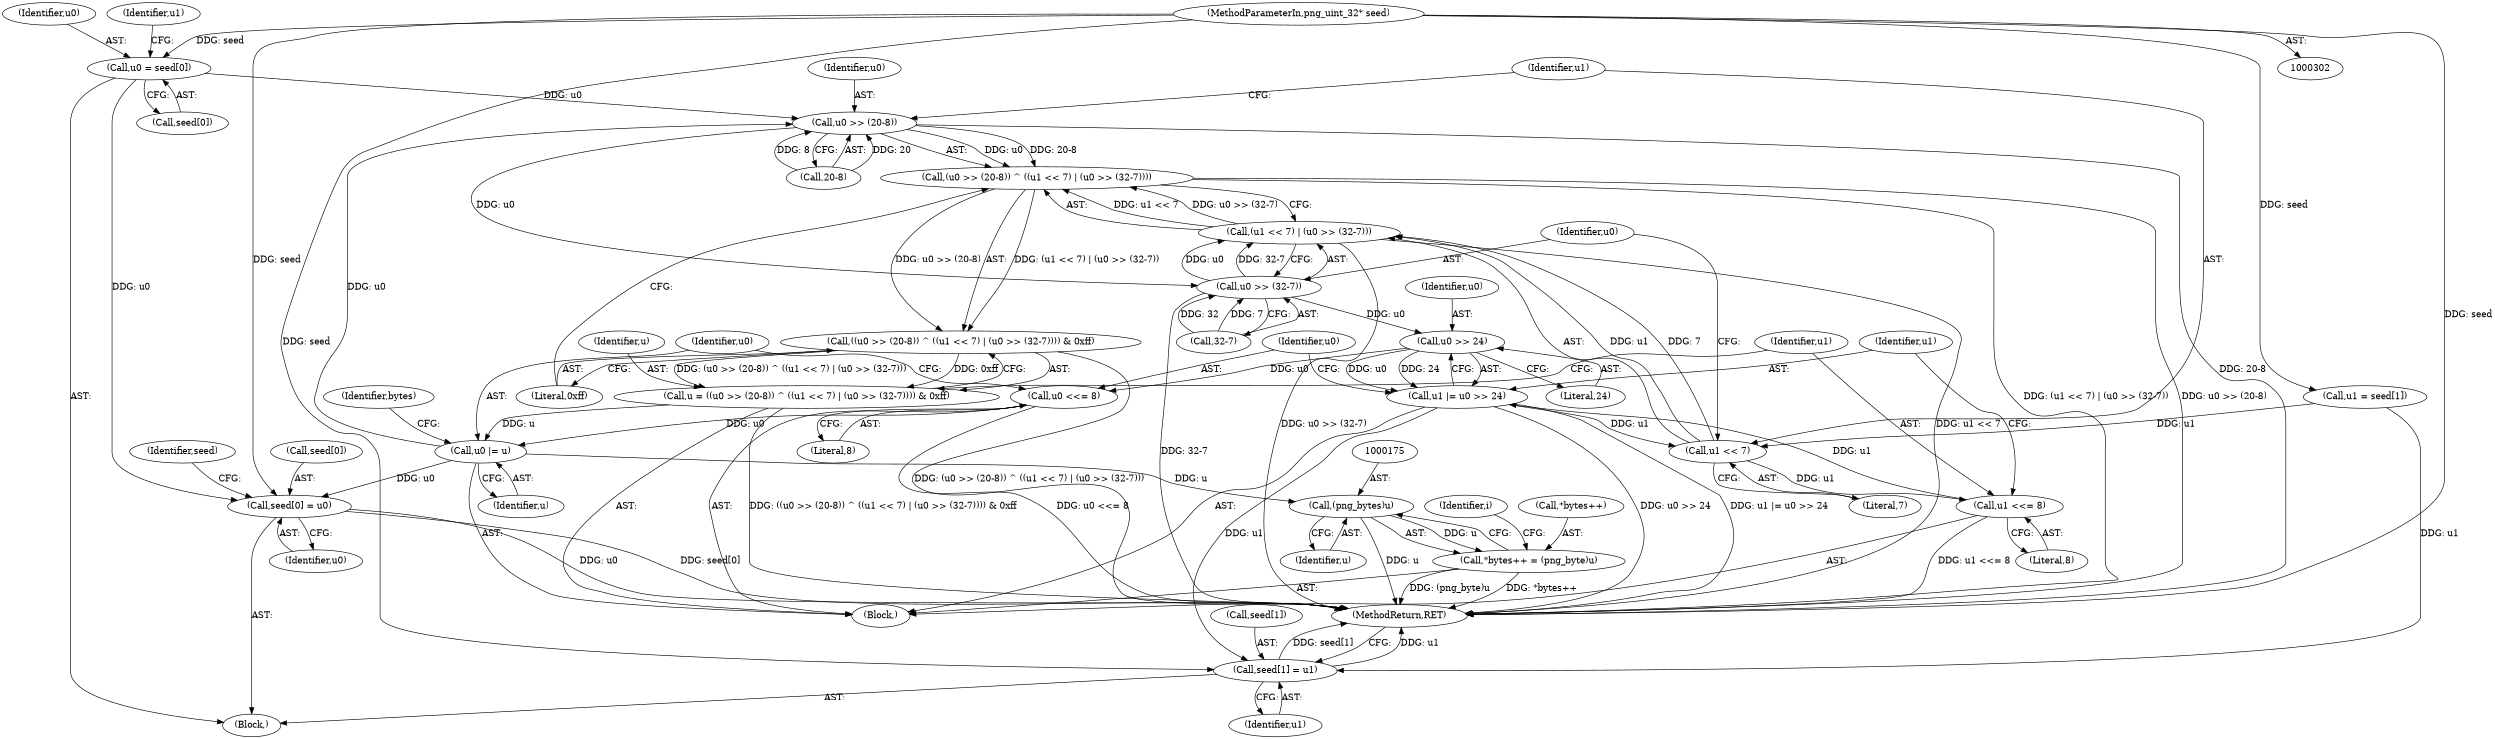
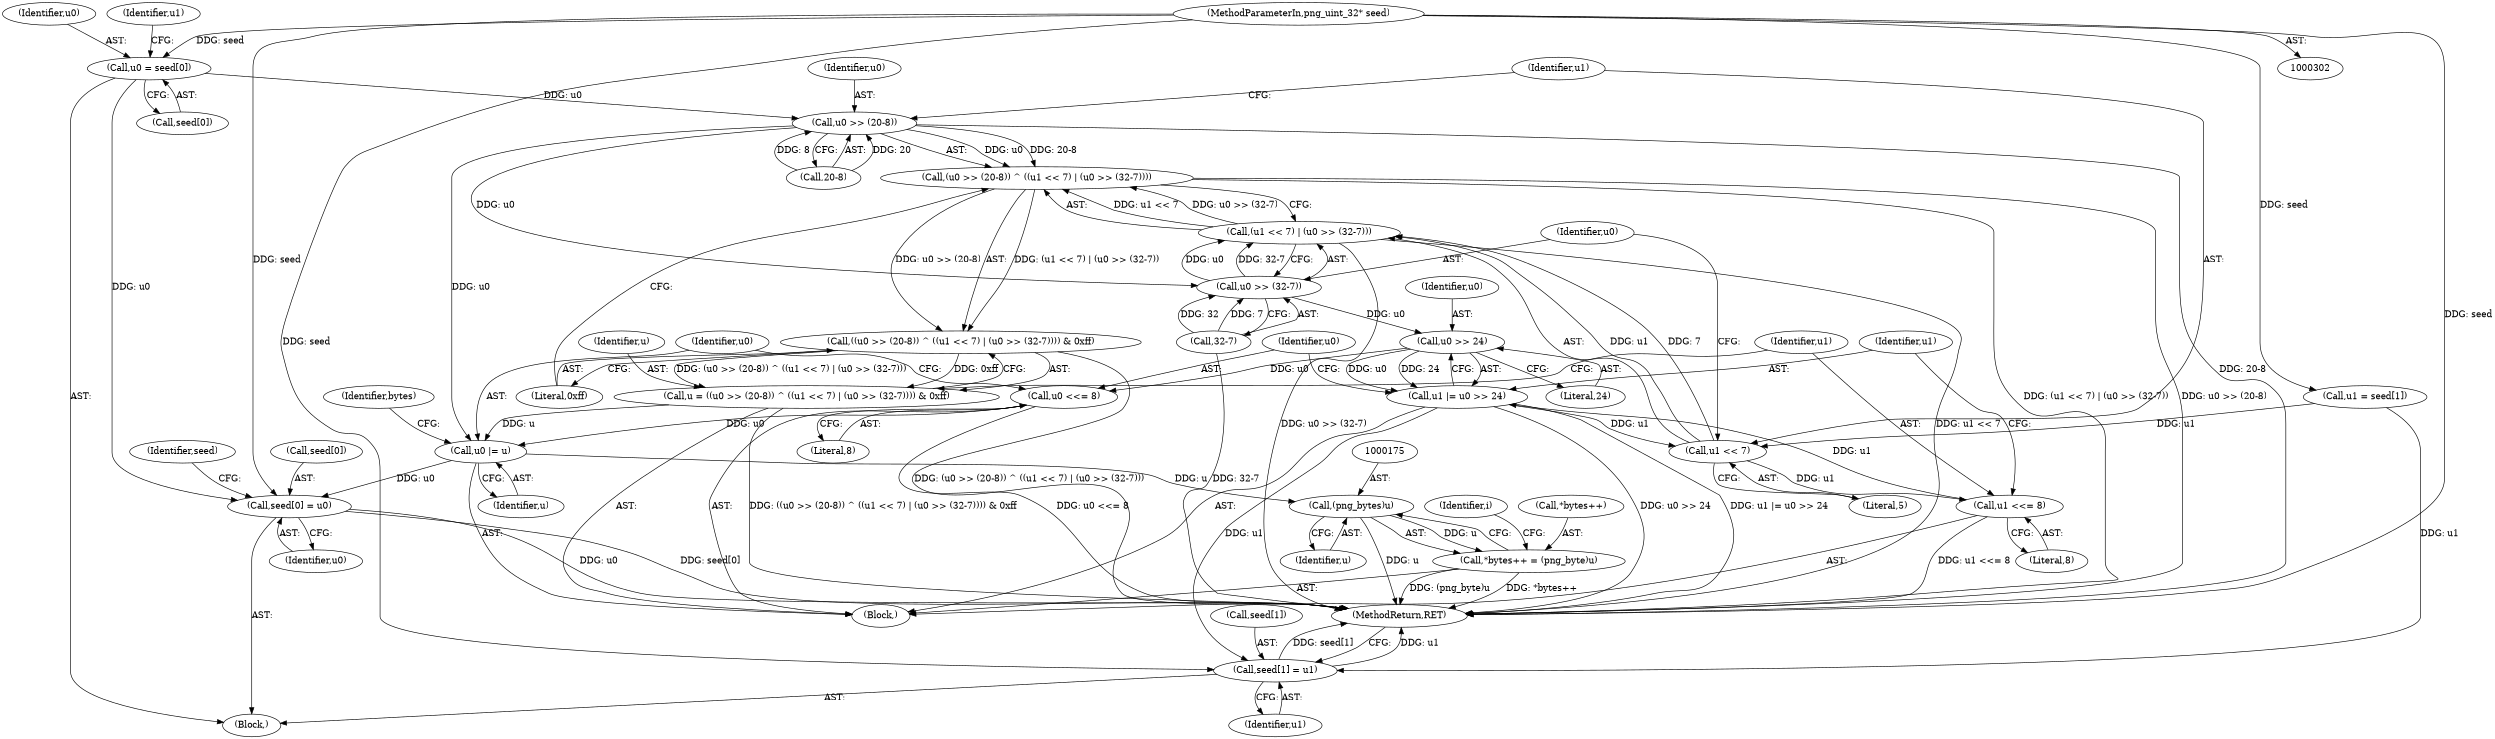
edge "(Call,u0 |= u)" -> "(Call,u0 >> (20-8))": reversed
node "(Literal,7)": label "(Literal,7)" -> "(Literal,5)"
edge "(Call,u0 >> (32-7))" -> "(MethodReturn,RET)": now "(Call,32-7)" -> "(MethodReturn,RET)"
